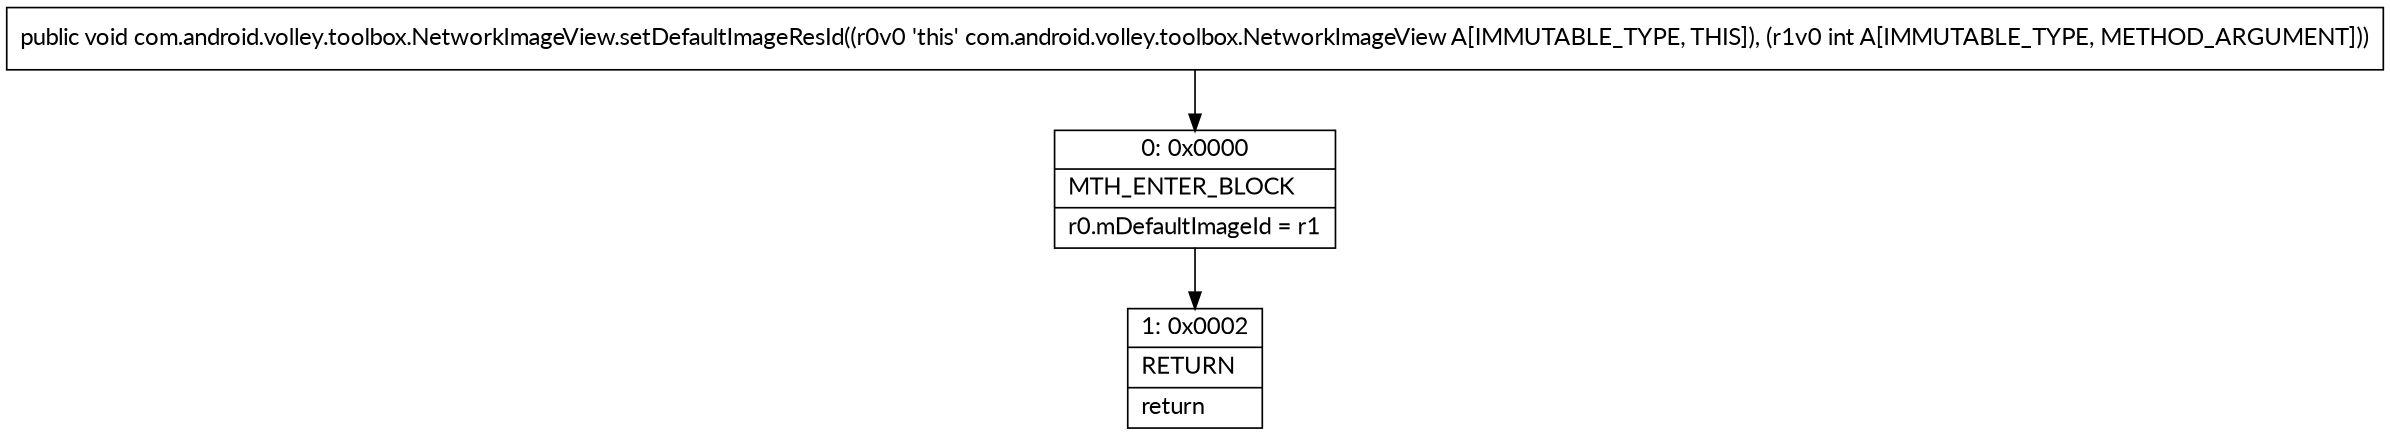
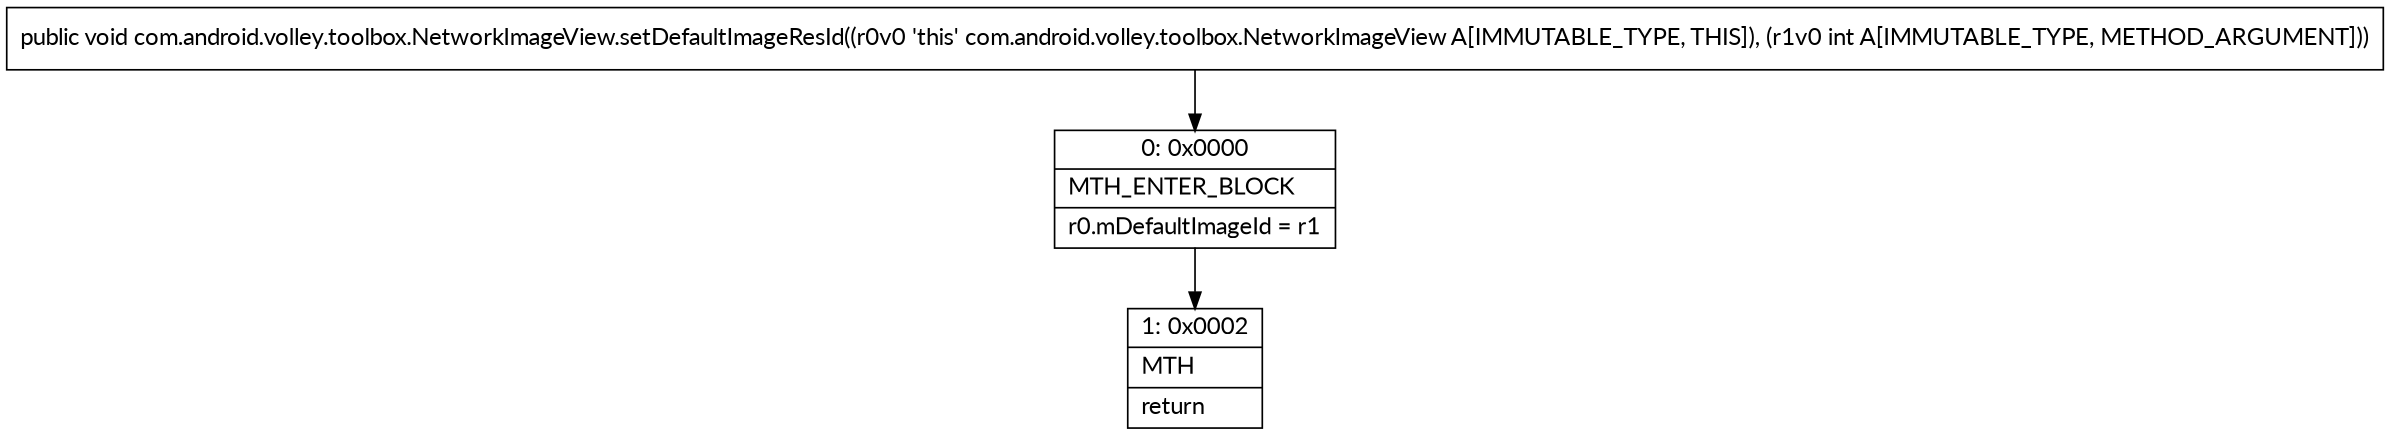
node "1: 0x0002": text "RETURN" -> "MTH"
